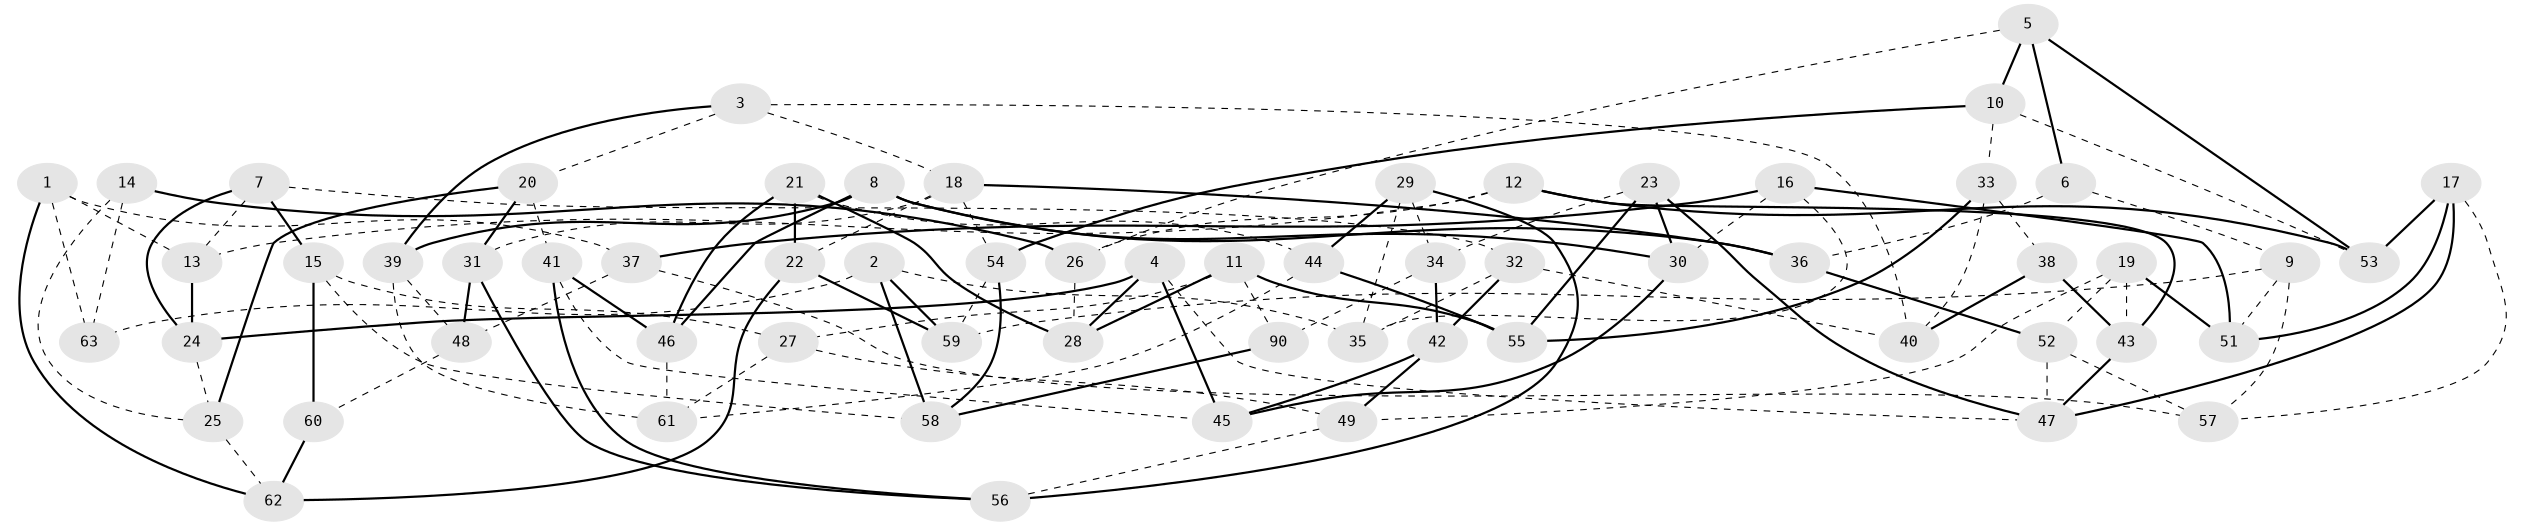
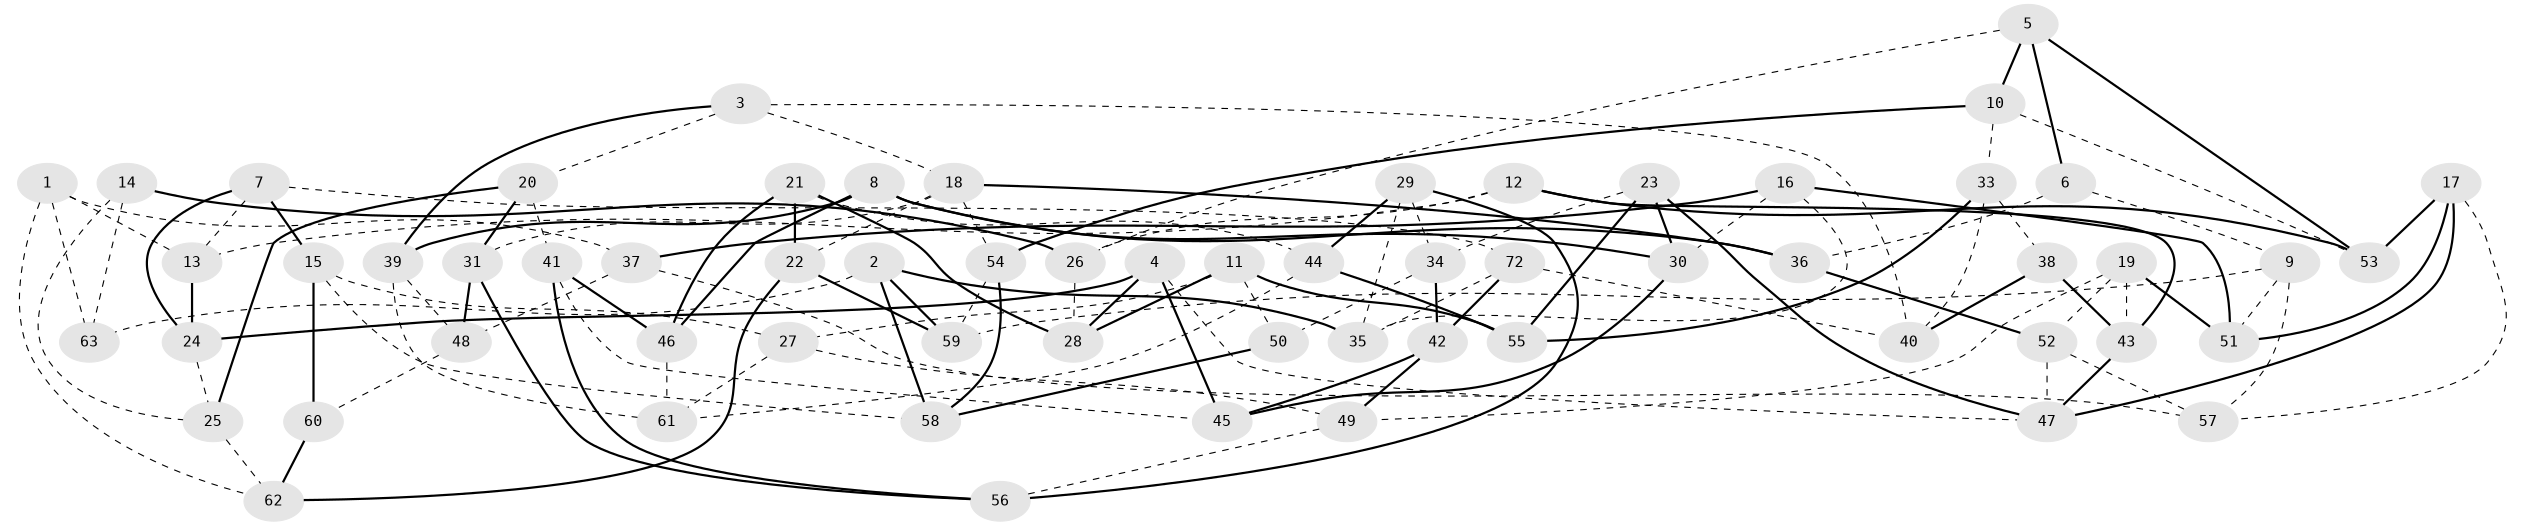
node "32": label "32" -> "72"
edge "2" -- "35": style dashed -> bold
node "90": label "90" -> "50"
edge "1" -- "62": style bold -> dashed
